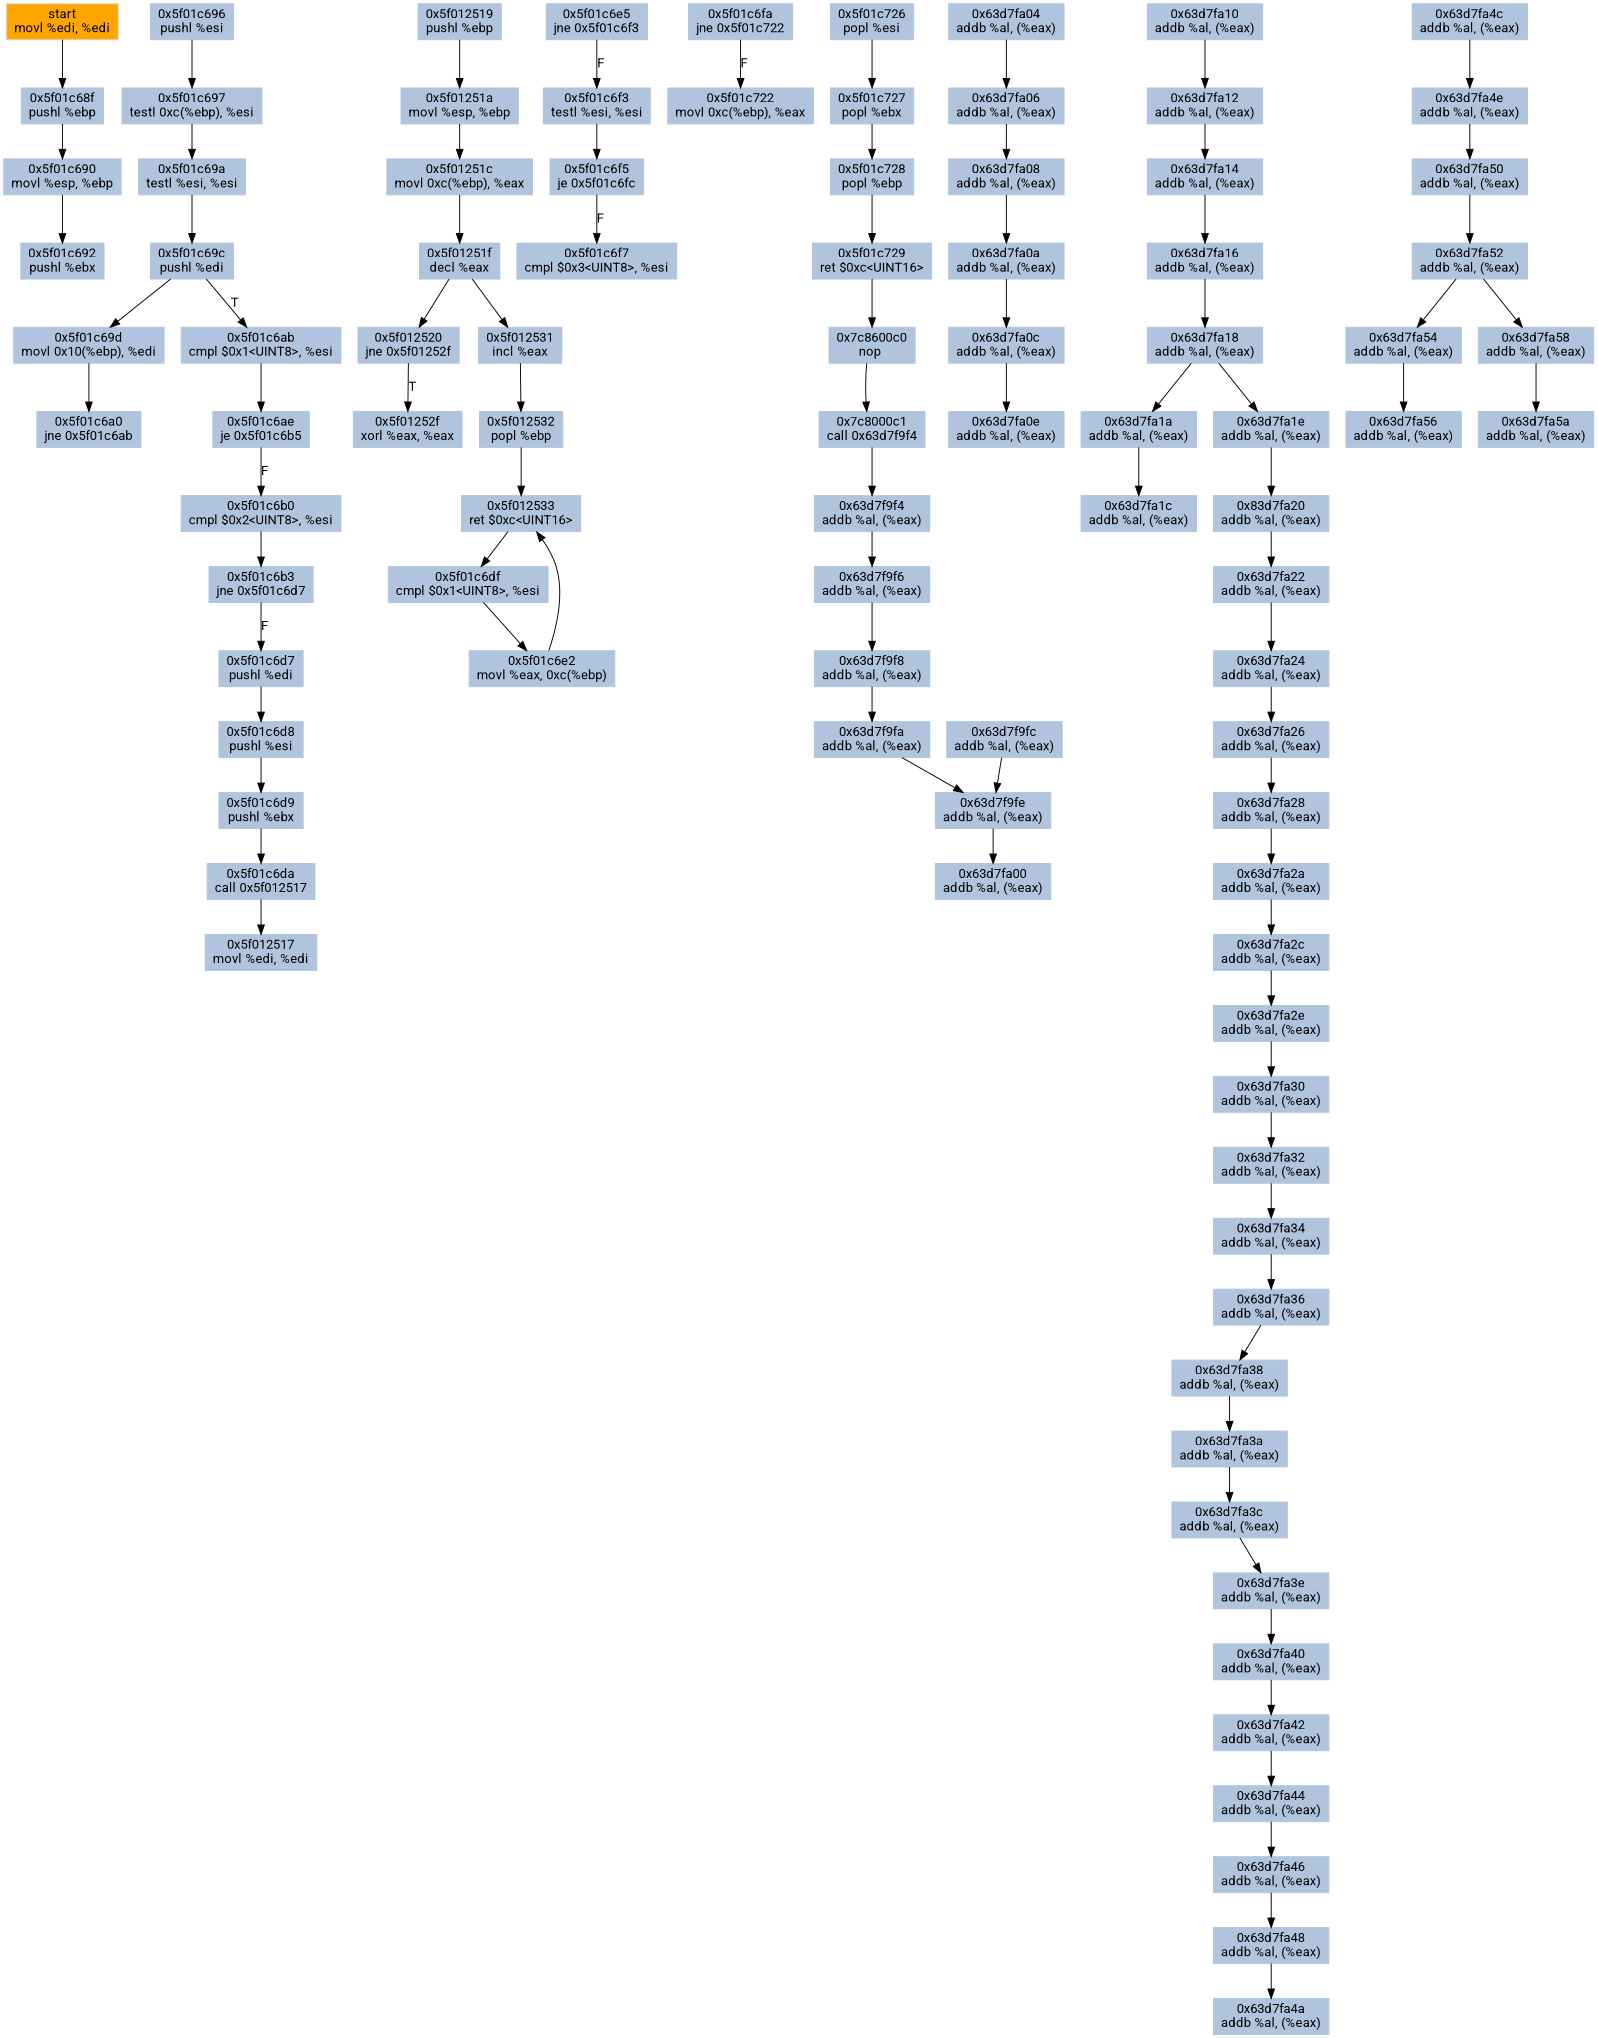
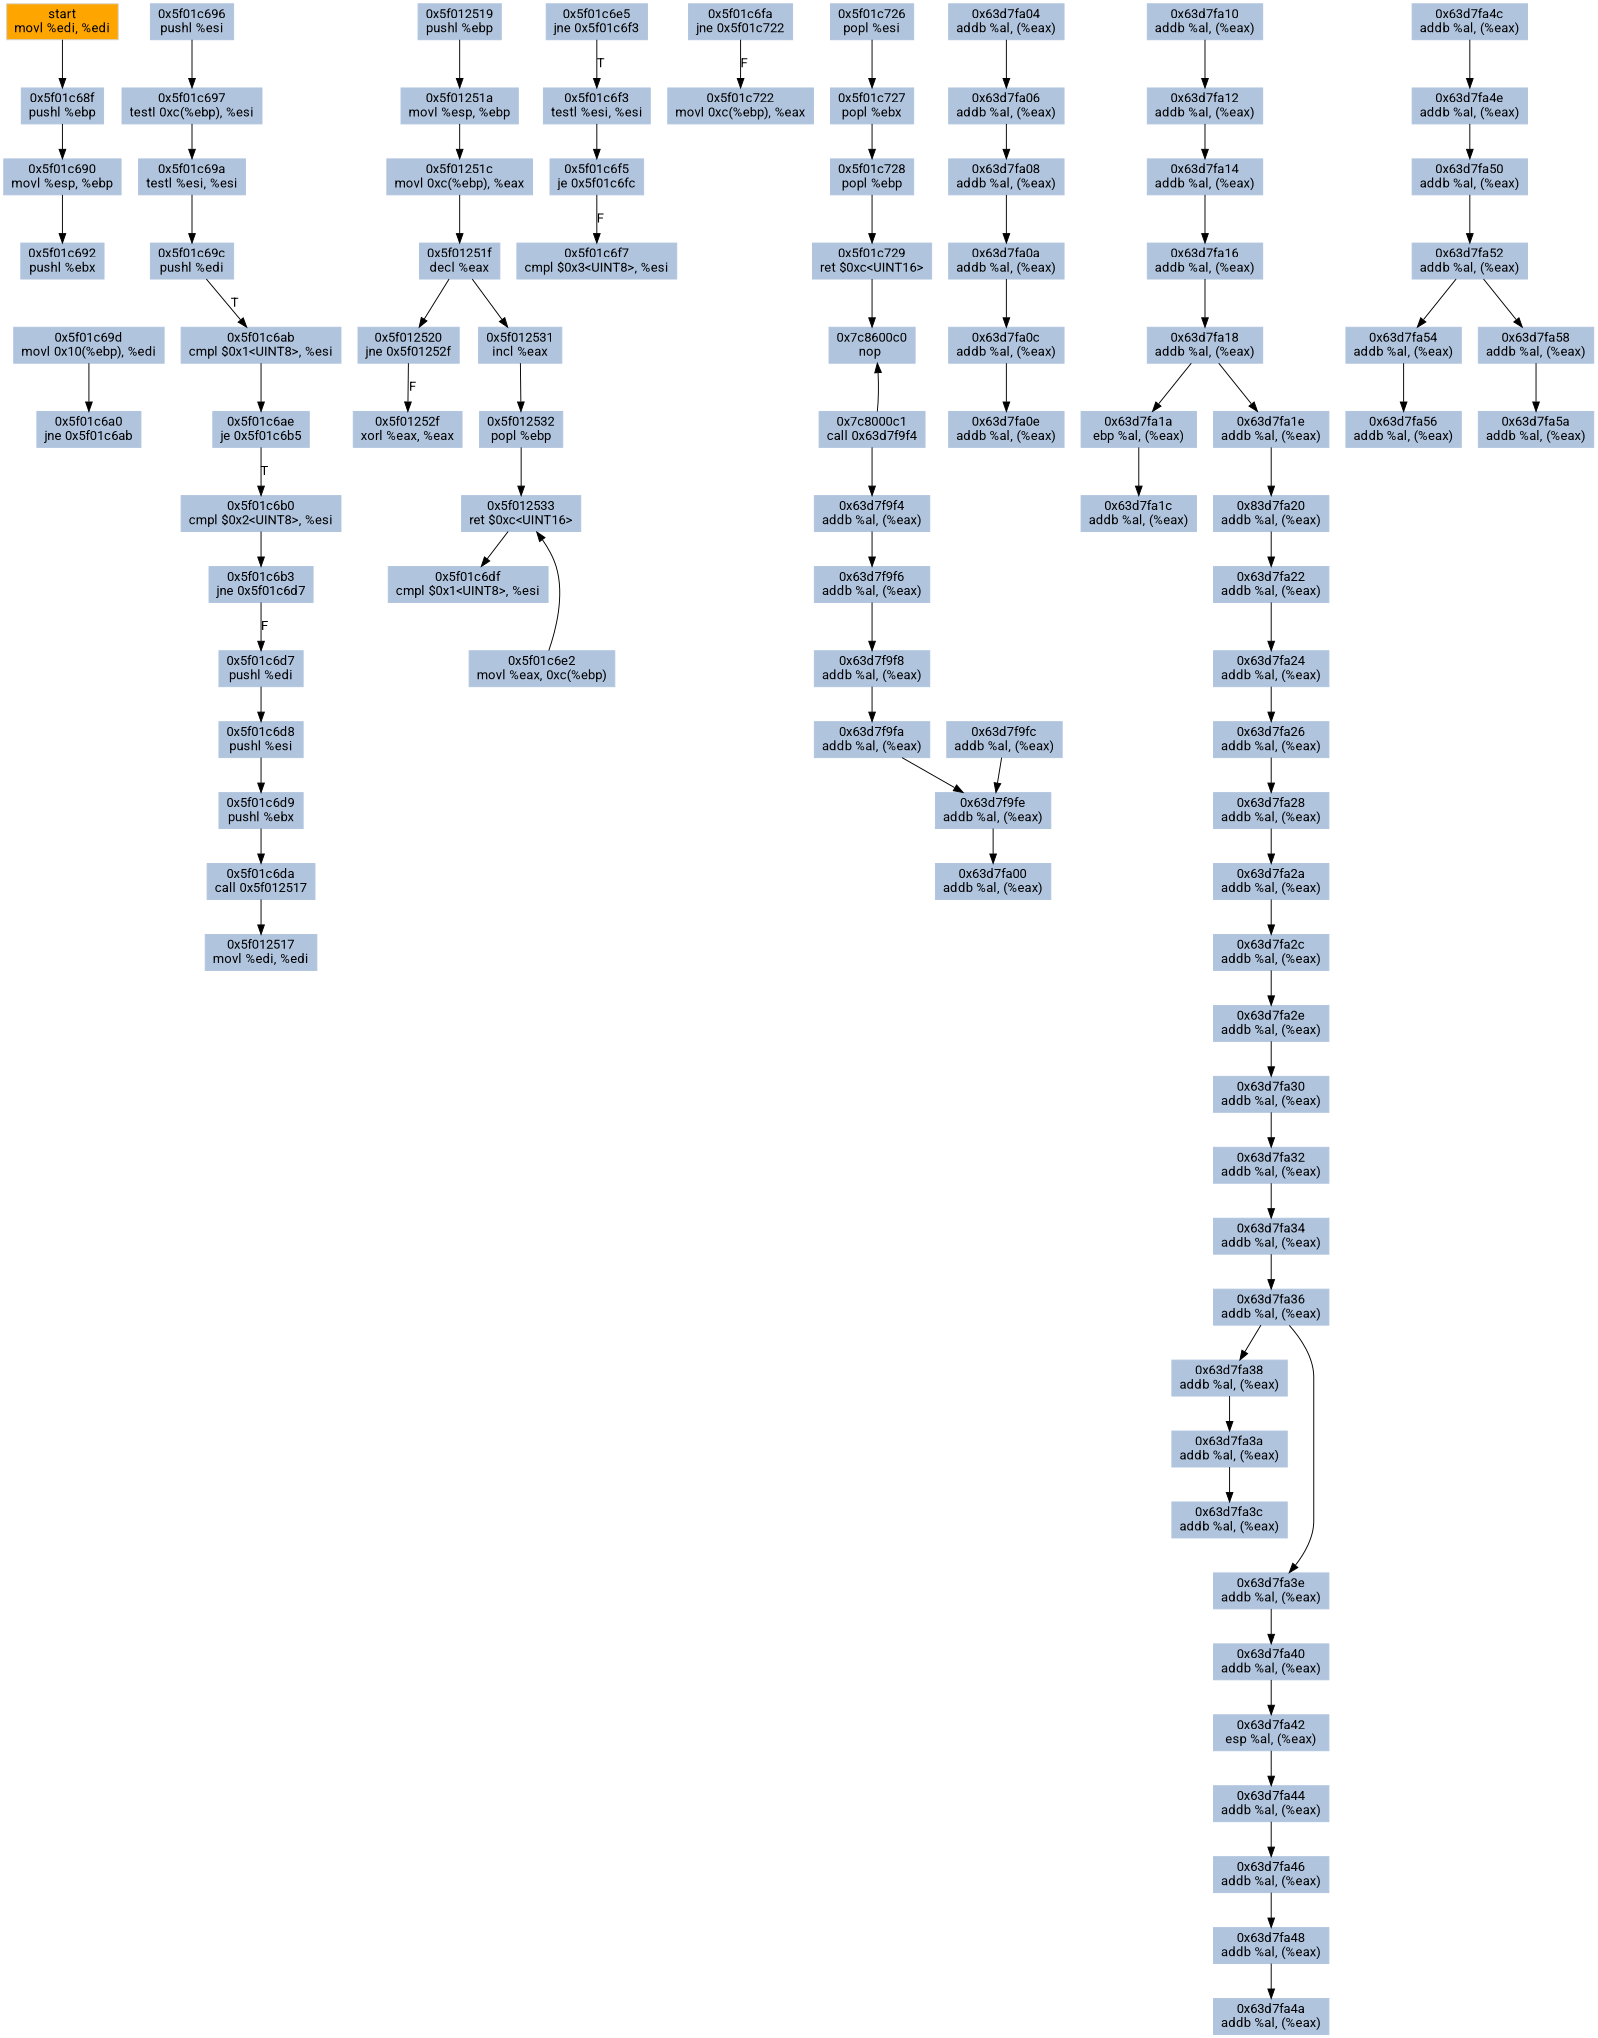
edge "0x5f01c6e5 jne 0x5f01c6f3" -> "0x5f01c6f3 testl %esi, %esi": label "F" -> "T"
edge "0x5f01c69c pushl %edi" -> "0x5f01c69d movl 0x10(%ebp), %edi": removed
edge "0x7c8600c0 nop" -> "0x7c8000c1 call 0x63d7f9f4": reversed
edge "0x5f012520 jne 0x5f01252f" -> "0x5f01252f xorl %eax, %eax": label "T" -> "F"
node "0x63d7fa1a addb %al, (%eax)": label "0x63d7fa1a addb %al, (%eax)" -> "0x63d7fa1a ebp %al, (%eax)"
edge "0x5f01c6ae je 0x5f01c6b5" -> "0x5f01c6b0 cmpl $0x2<UINT8>, %esi": label "F" -> "T"
edge "0x5f01c6df cmpl $0x1<UINT8>, %esi" -> "0x5f01c6e2 movl %eax, 0xc(%ebp)": removed
edge "0x63d7fa3c addb %al, (%eax)" -> "0x63d7fa3e addb %al, (%eax)": now "0x63d7fa36 addb %al, (%eax)" -> "0x63d7fa3e addb %al, (%eax)"
node "0x63d7fa42 addb %al, (%eax)": label "0x63d7fa42 addb %al, (%eax)" -> "0x63d7fa42 esp %al, (%eax)"
